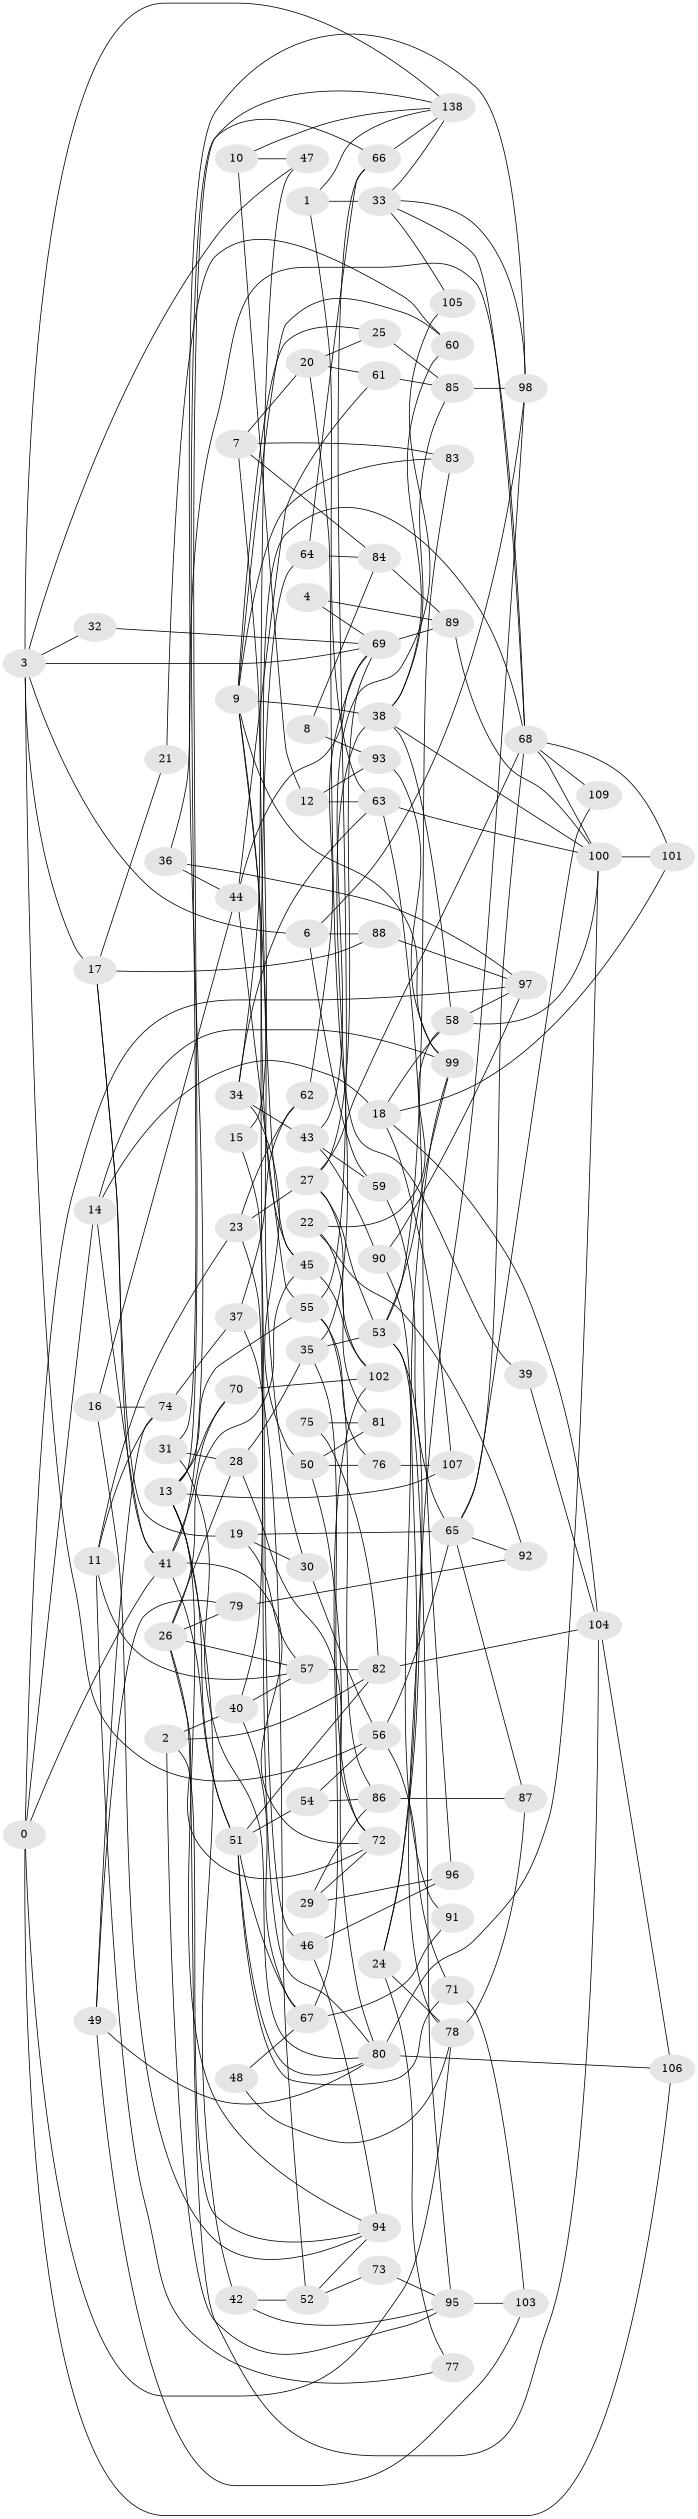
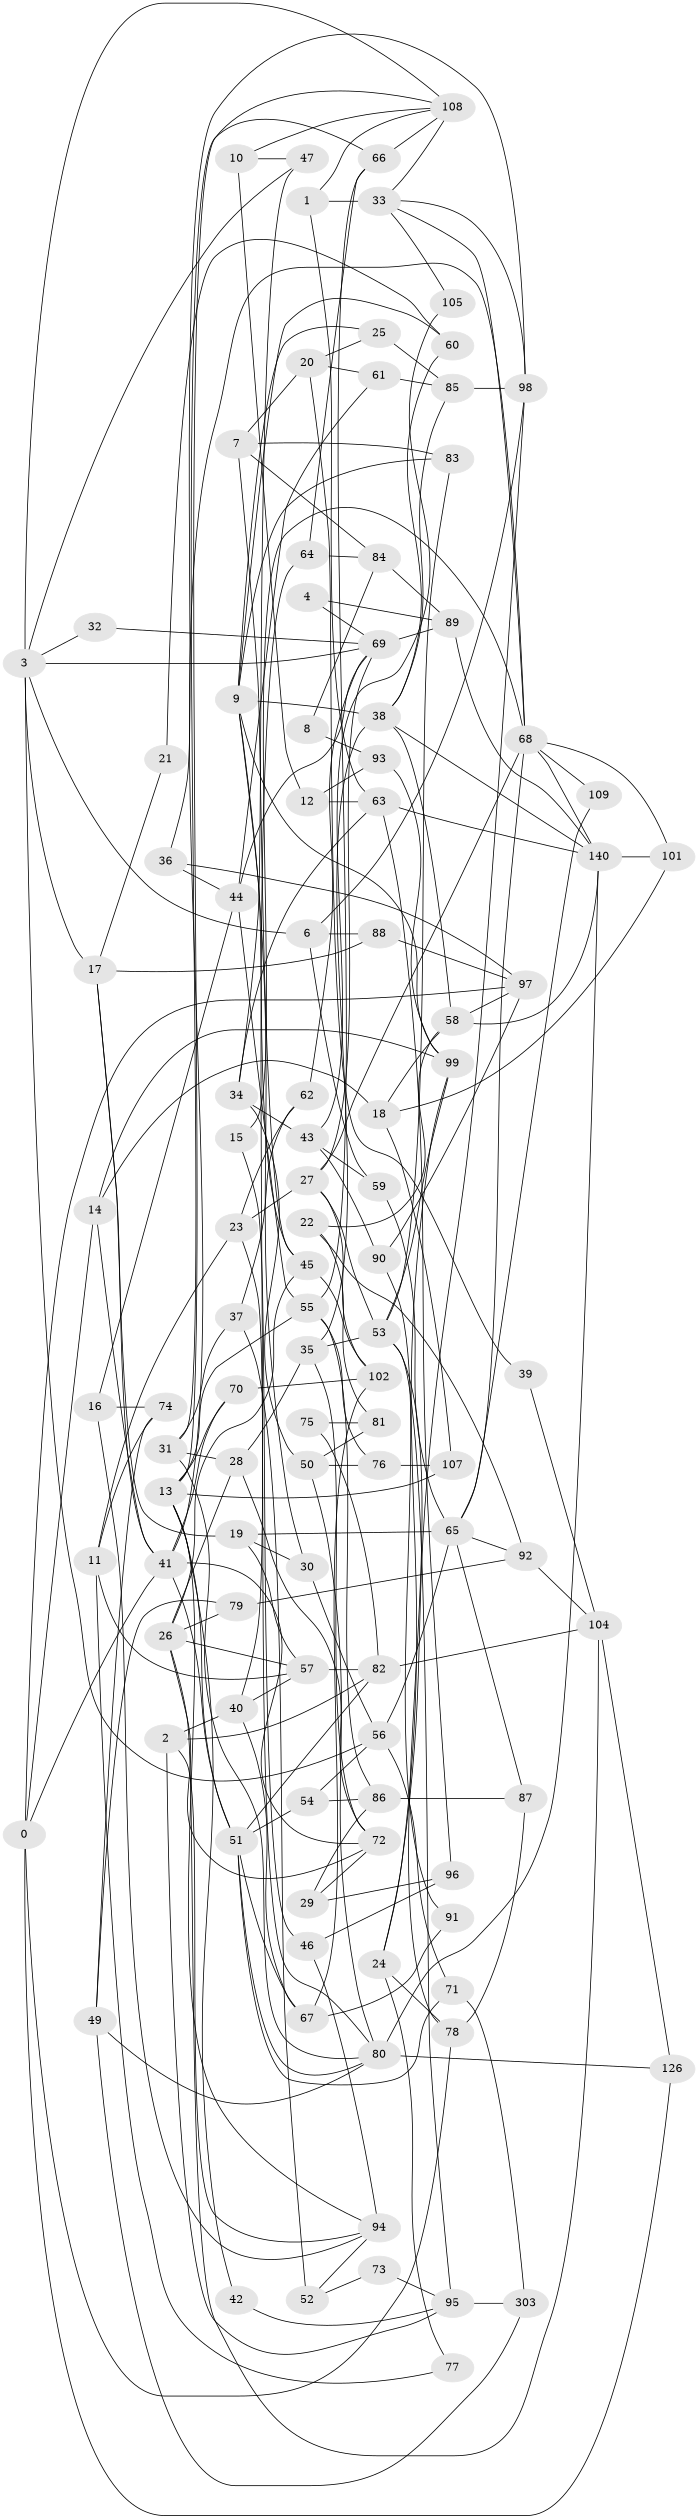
node "138": label "138" -> "108"
node "100": label "100" -> "140"
edge "18" -- "104": now "92" -- "104"
edge "37" -- "74": now "37" -- "31"
node "106": label "106" -> "126"
node "48": removed
edge "42" -- "52": removed
node "103": label "103" -> "303"
